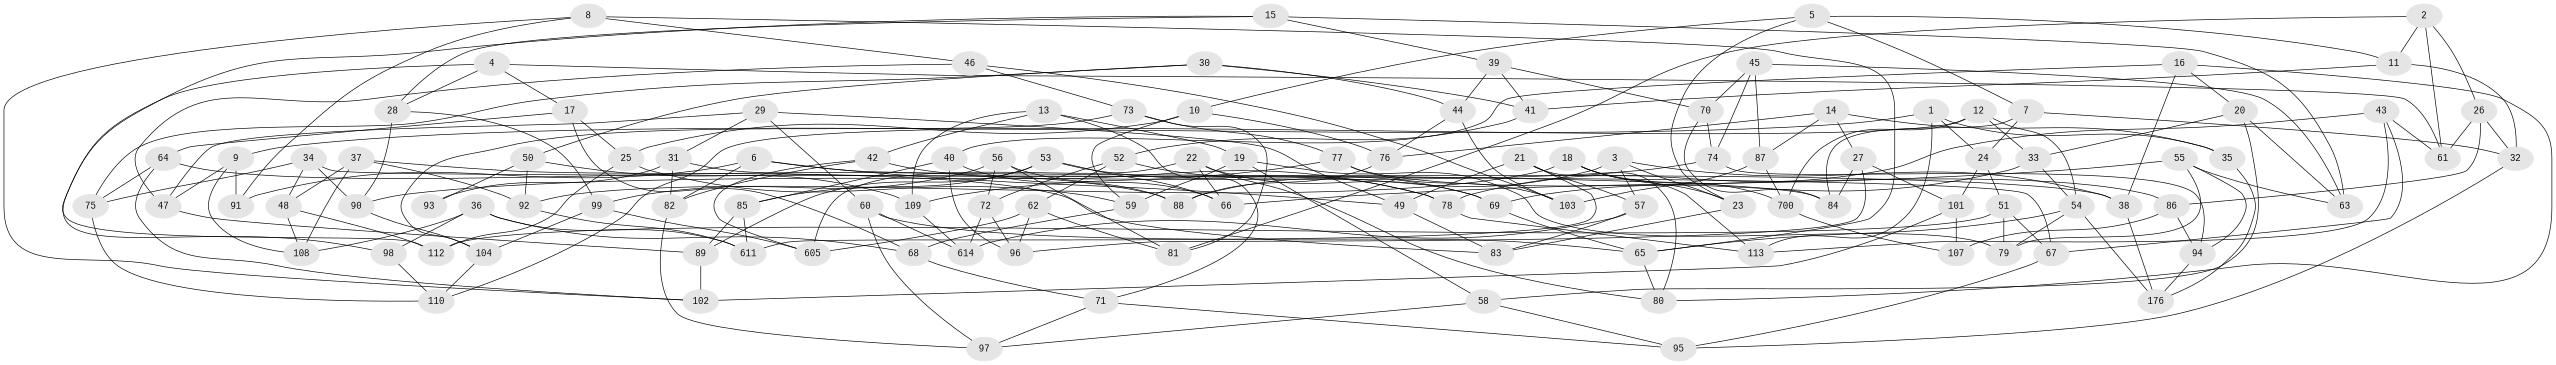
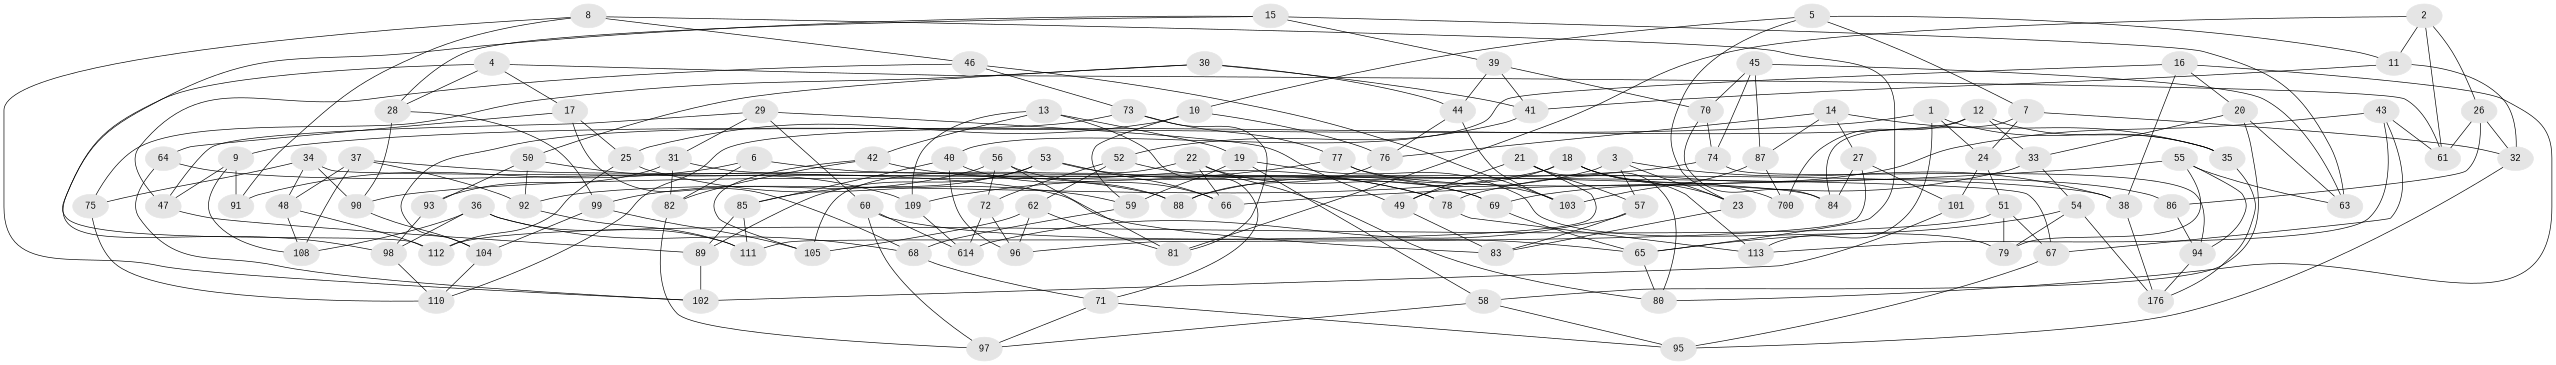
edge "12" -- "54": now "12" -- "35"
edge "64" -- "75": removed
edge "6" -- "49": now "18" -- "49"
edge "93" -- "98": added
node "611": label "611" -> "111"
node "605": label "605" -> "105"
node "107": removed
